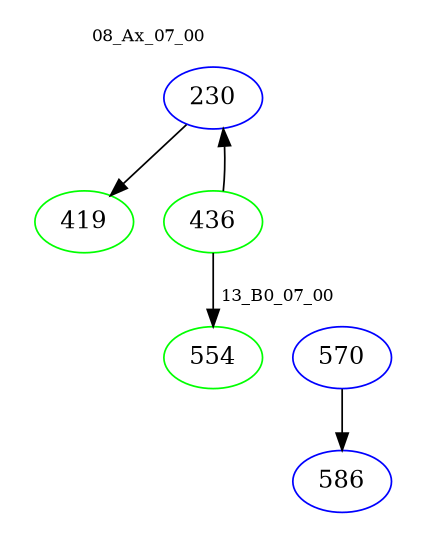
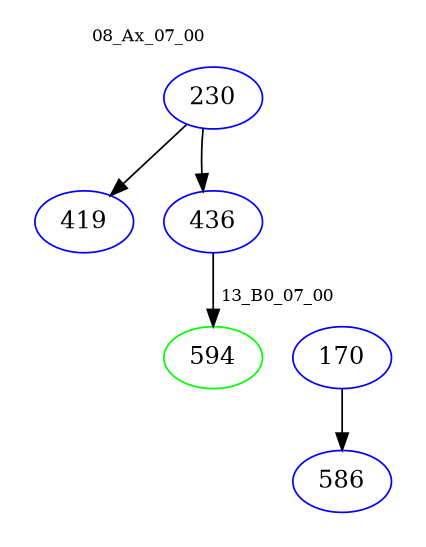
edge "436" -> "230": reversed
node "419": color green -> blue
node "436": color green -> blue
node "554": label "554" -> "594"
node "570": label "570" -> "170"
